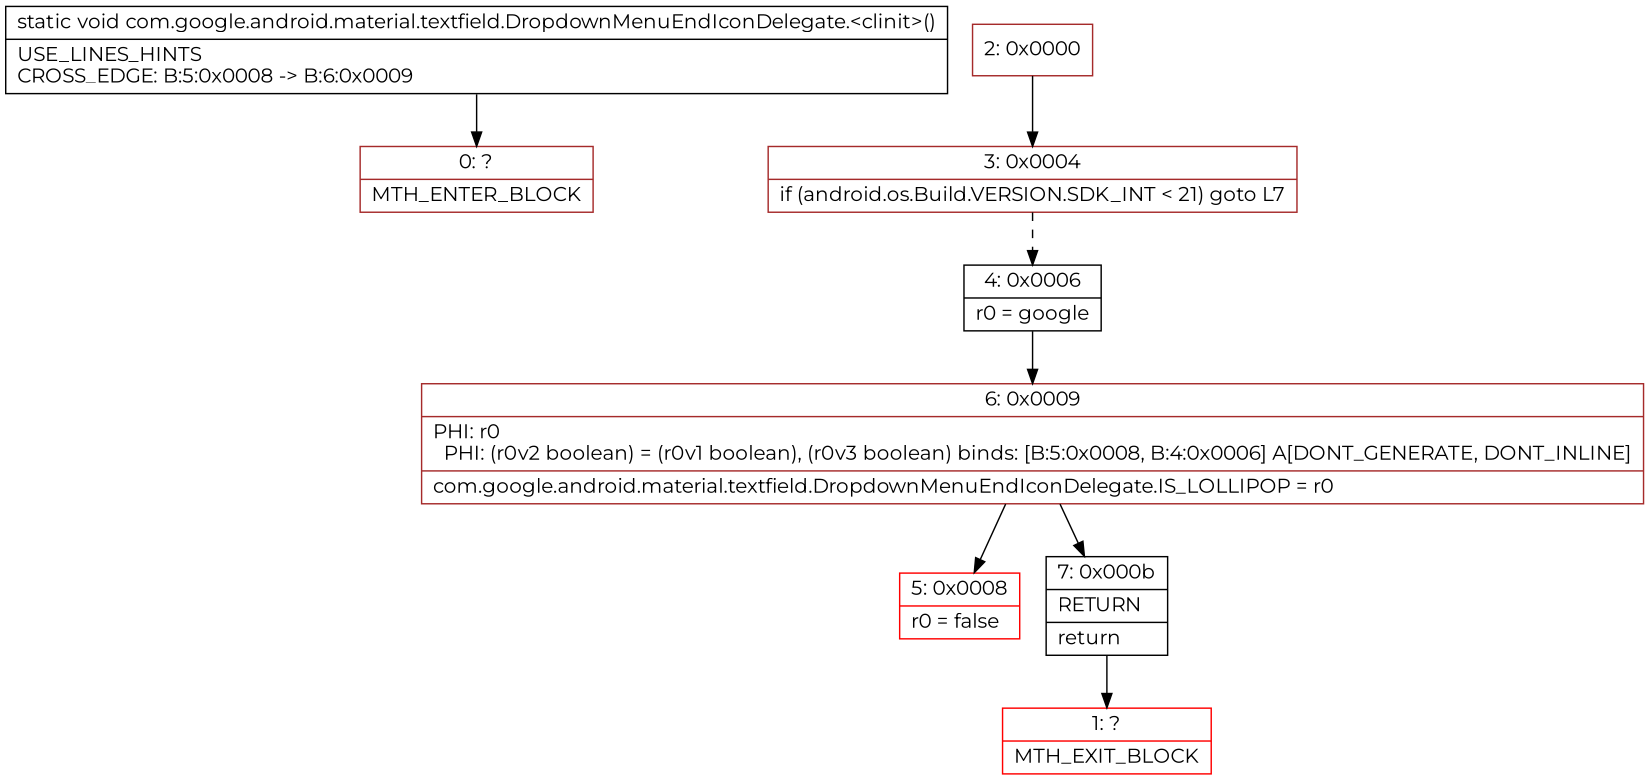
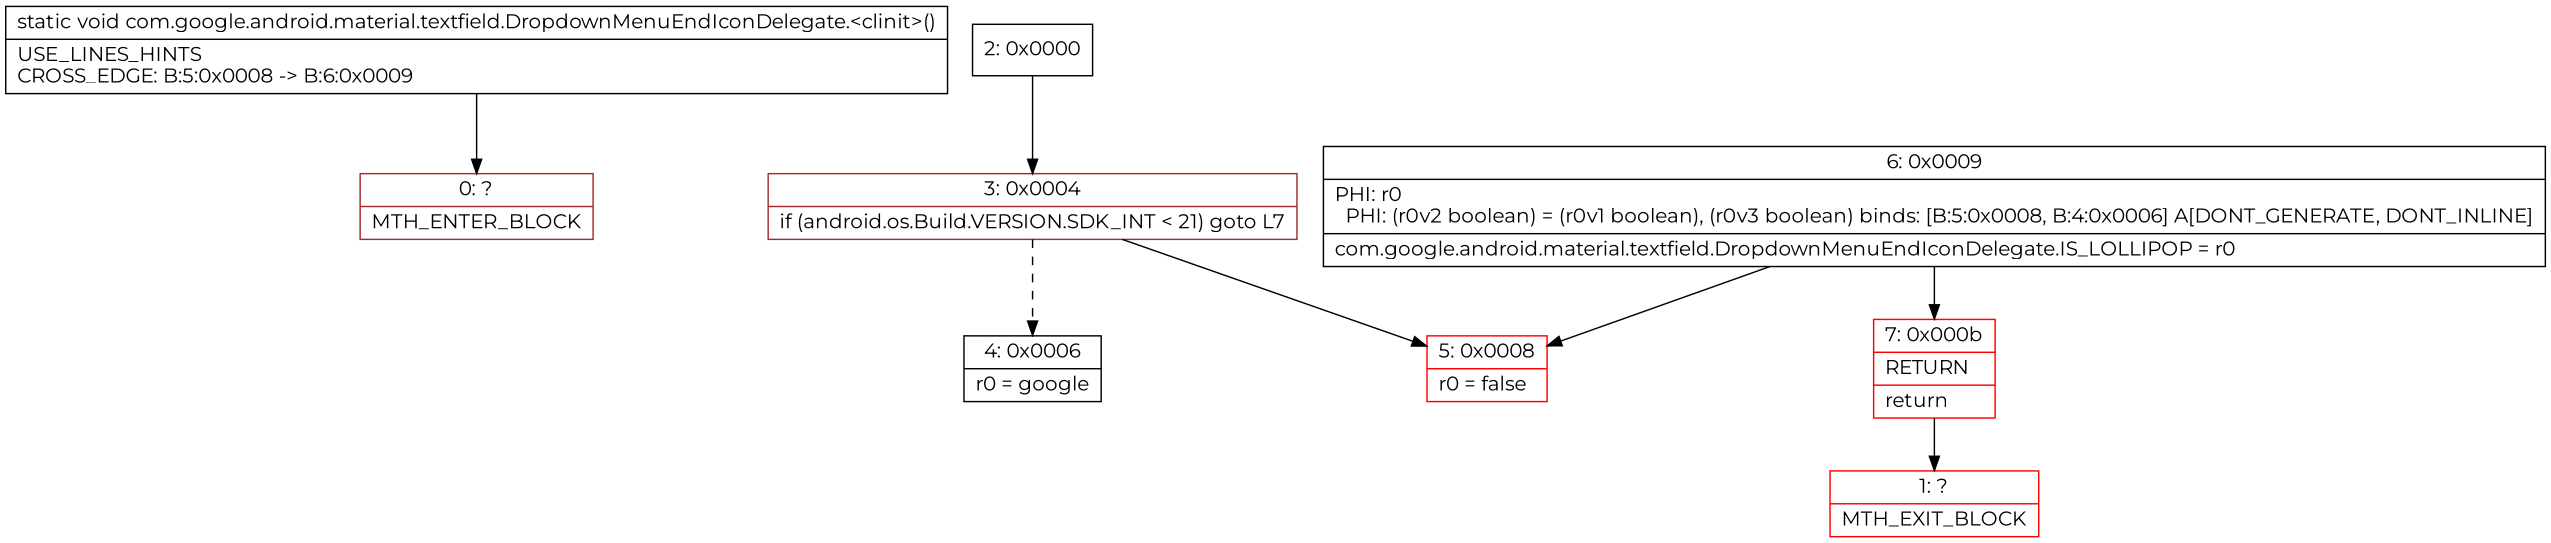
node "2: 0x0000": color brown -> black
edge "3: 0x0004" -> "5: 0x0008": added
edge "4: 0x0006" -> "6: 0x0009": removed
node "6: 0x0009": color brown -> black
node "7: 0x000b": color black -> red
